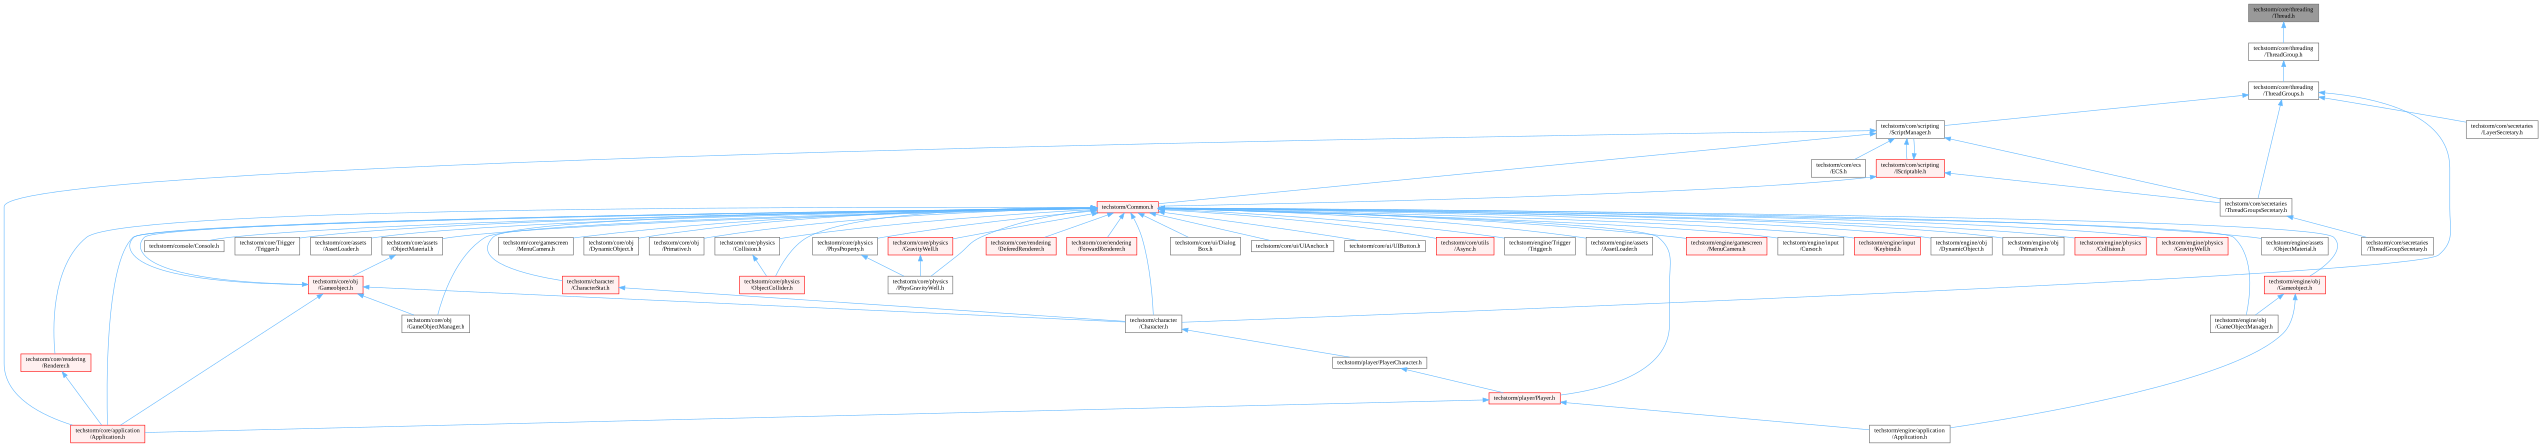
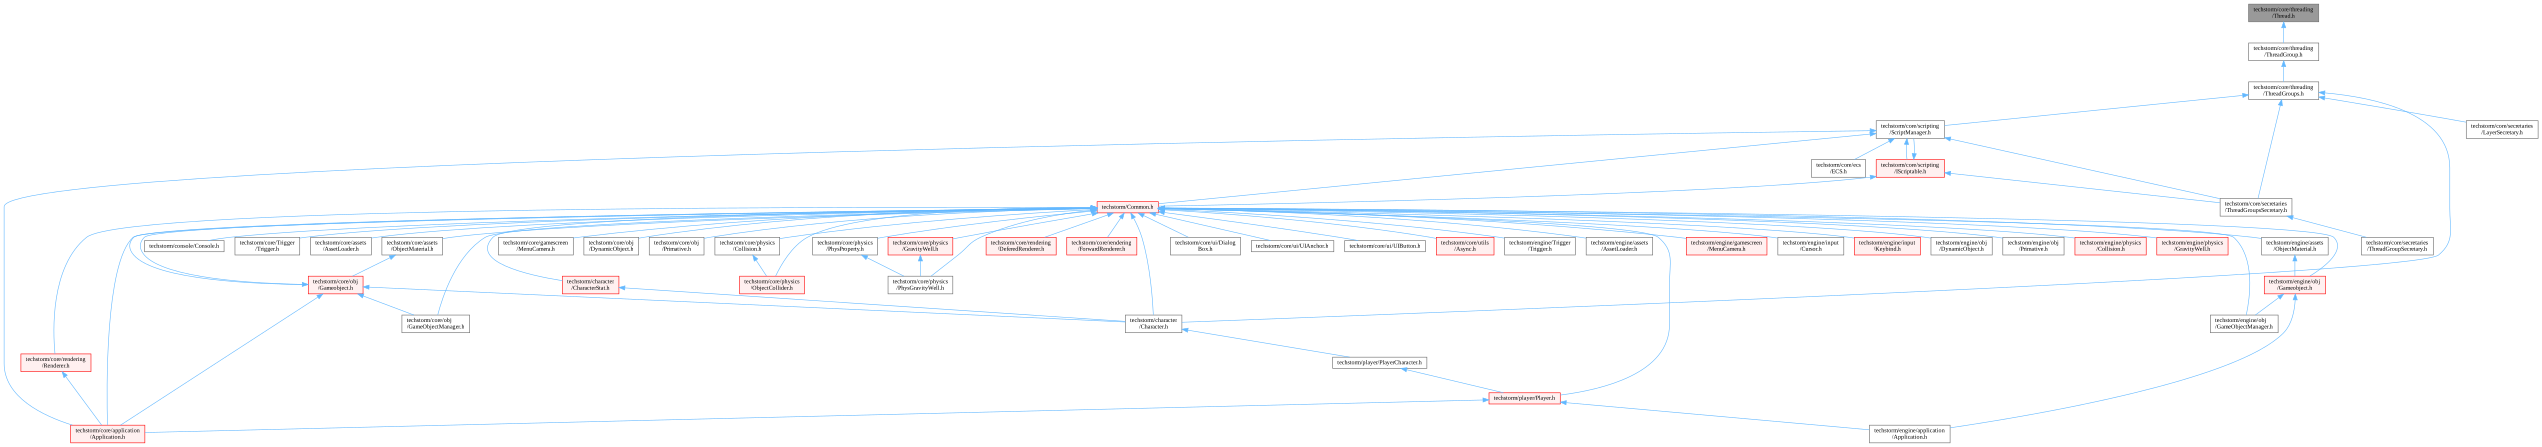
edge "techstorm/engine/obj /Gameobject.h" -> "techstorm/engine/assets /ObjectMaterial.h": added
